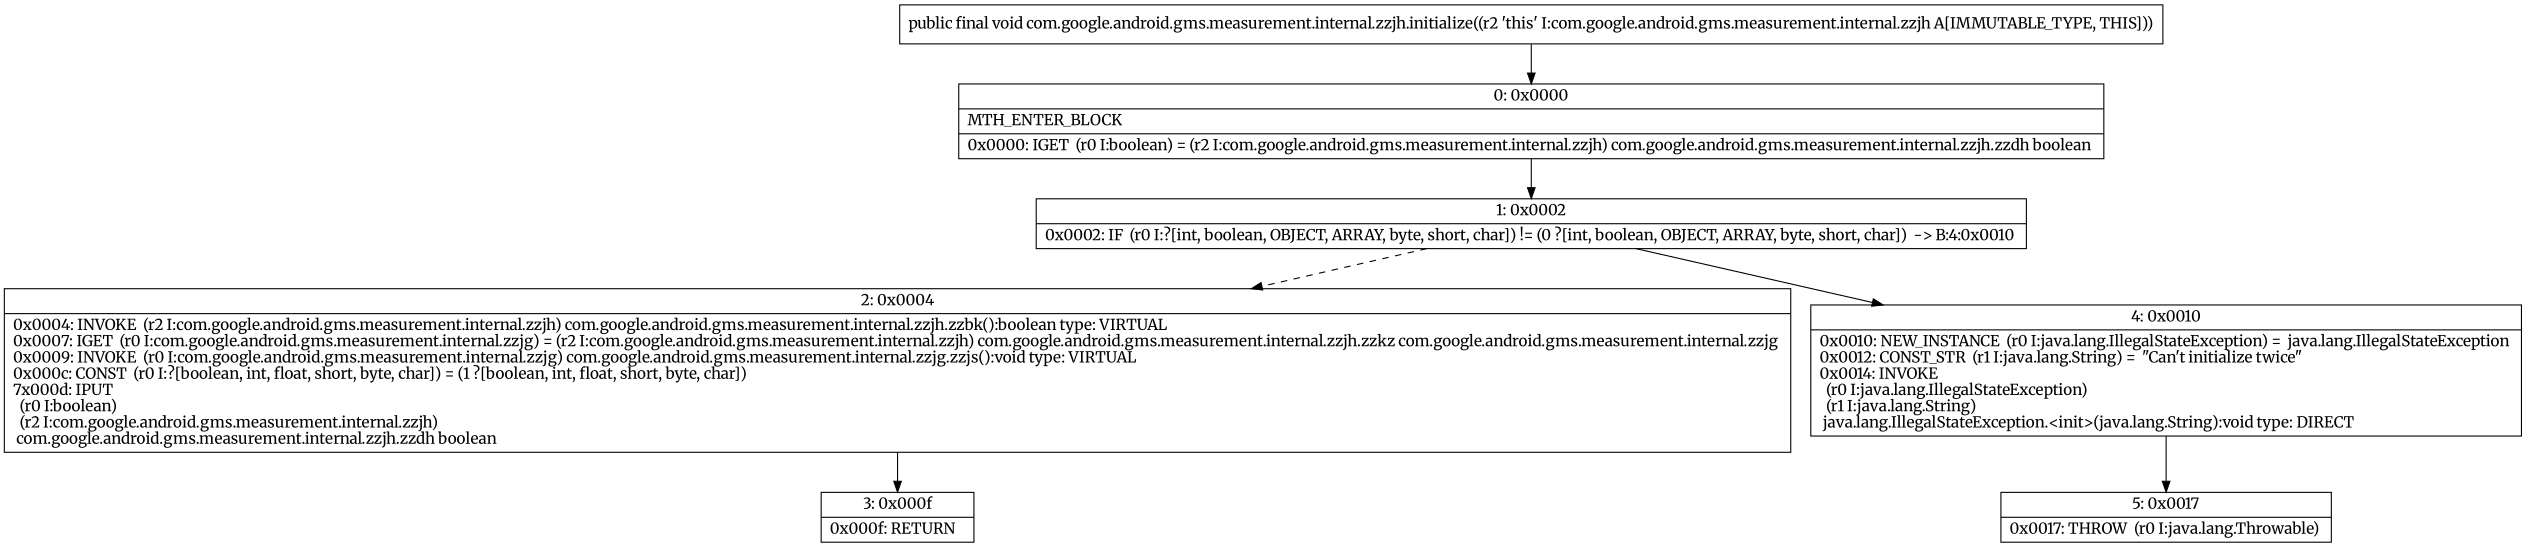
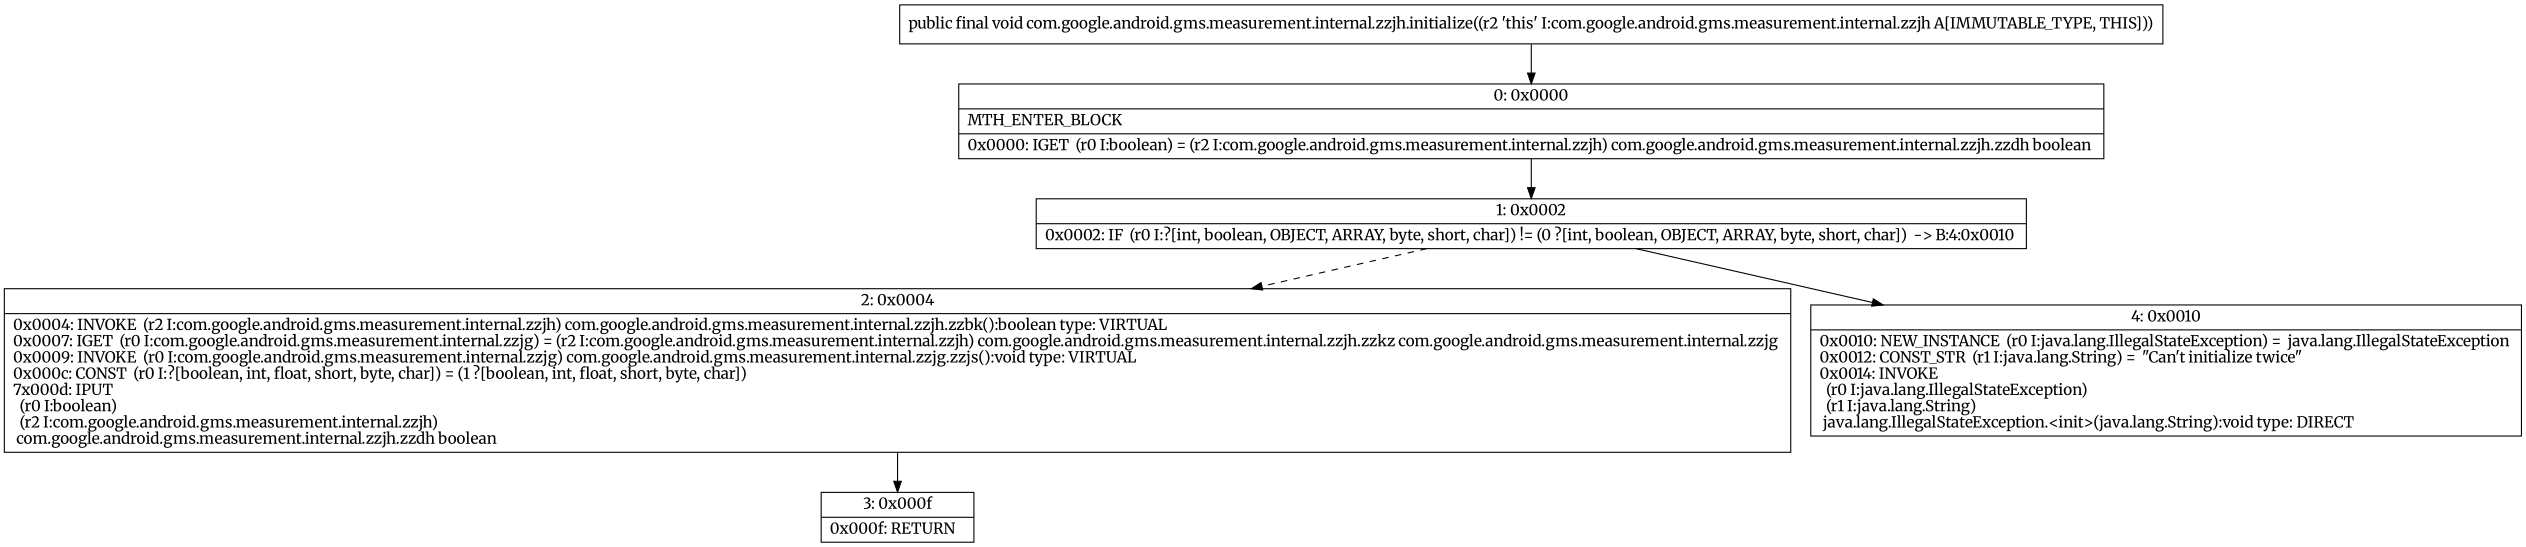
node "5: 0x0017": removed
